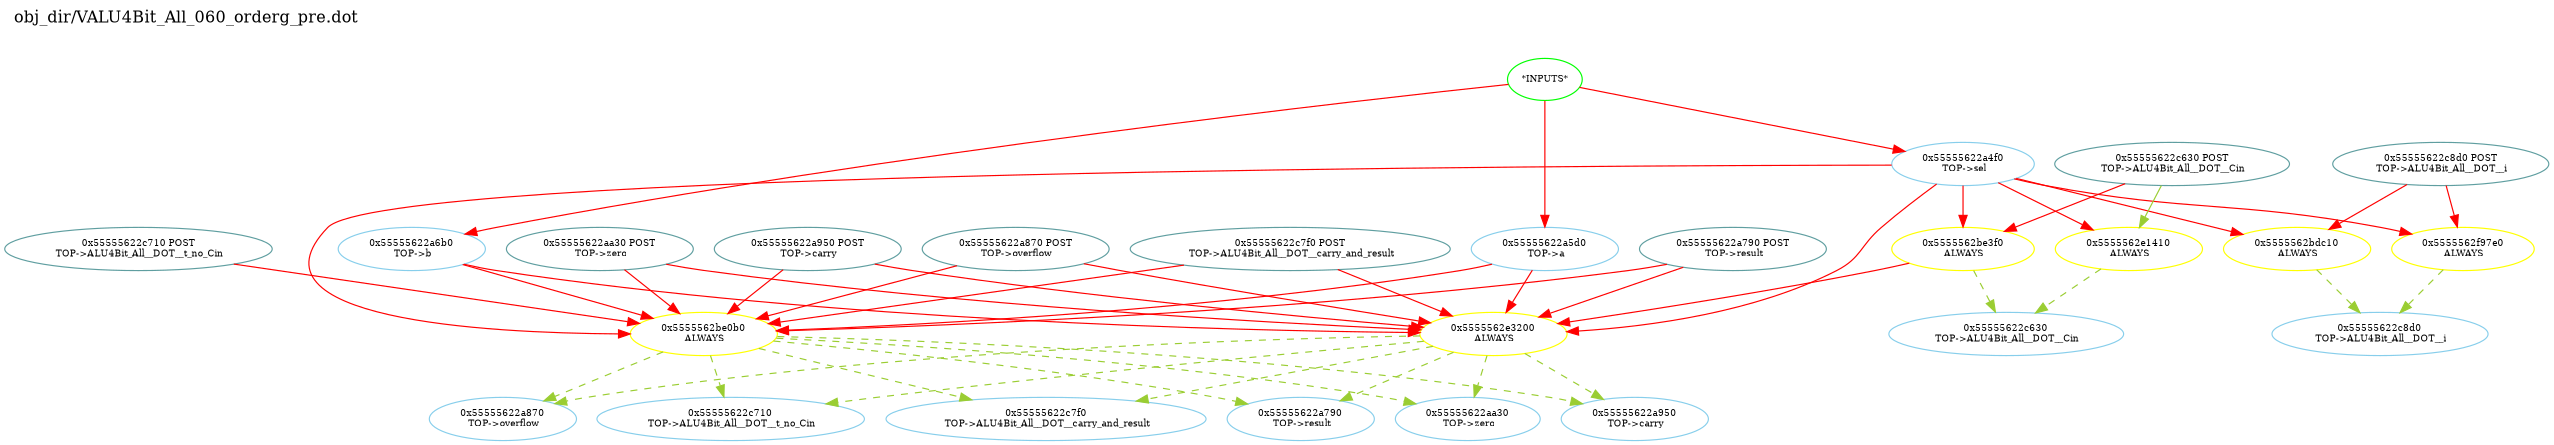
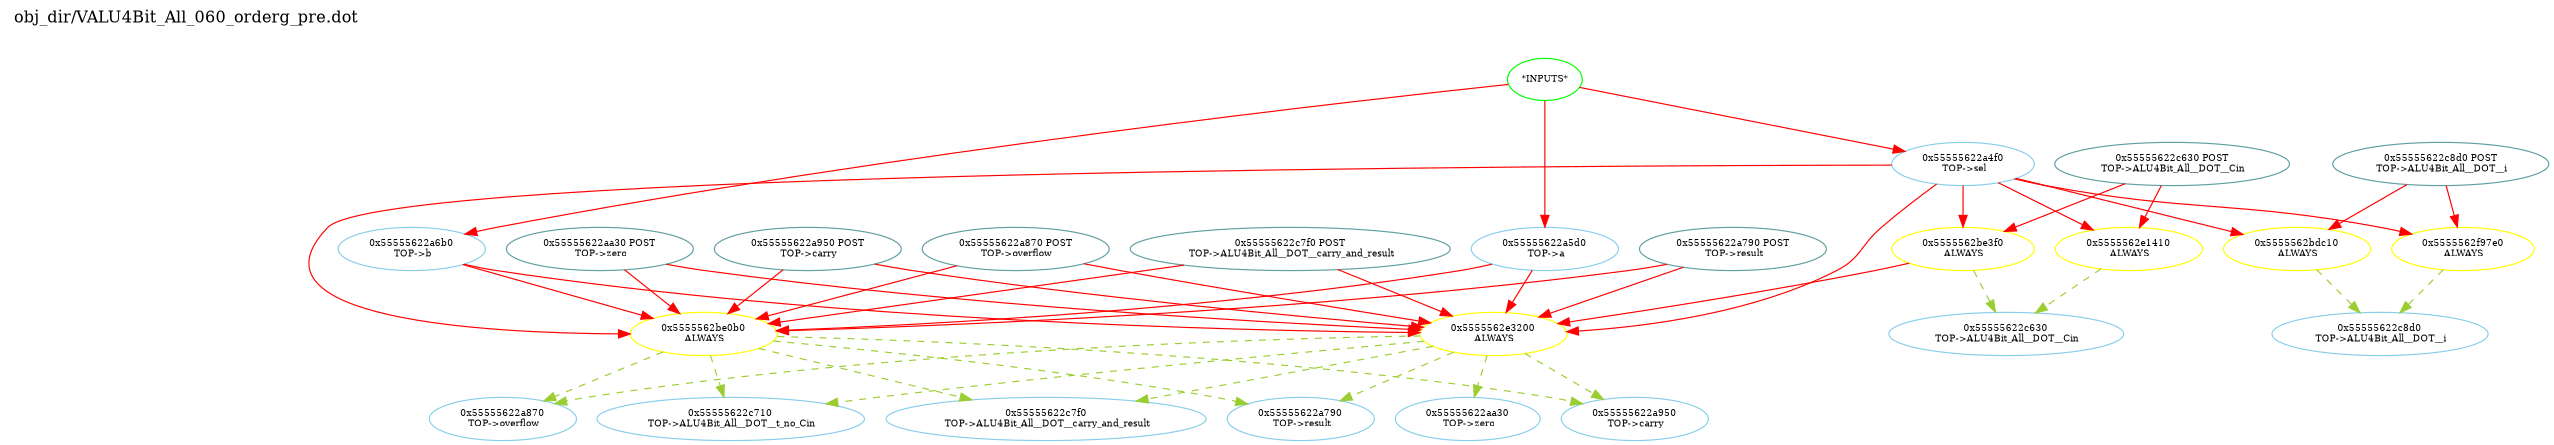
edge "0x55555622c630 POST TOP->ALU4Bit_All__DOT__Cin" -> "0x5555562e1410 ALWAYS": color yellowGreen -> red
node "0x55555622c710 POST TOP->ALU4Bit_All__DOT__t_no_Cin": removed
edge "0x5555562be0b0 ALWAYS" -> "0x55555622aa30 TOP->zero": removed
